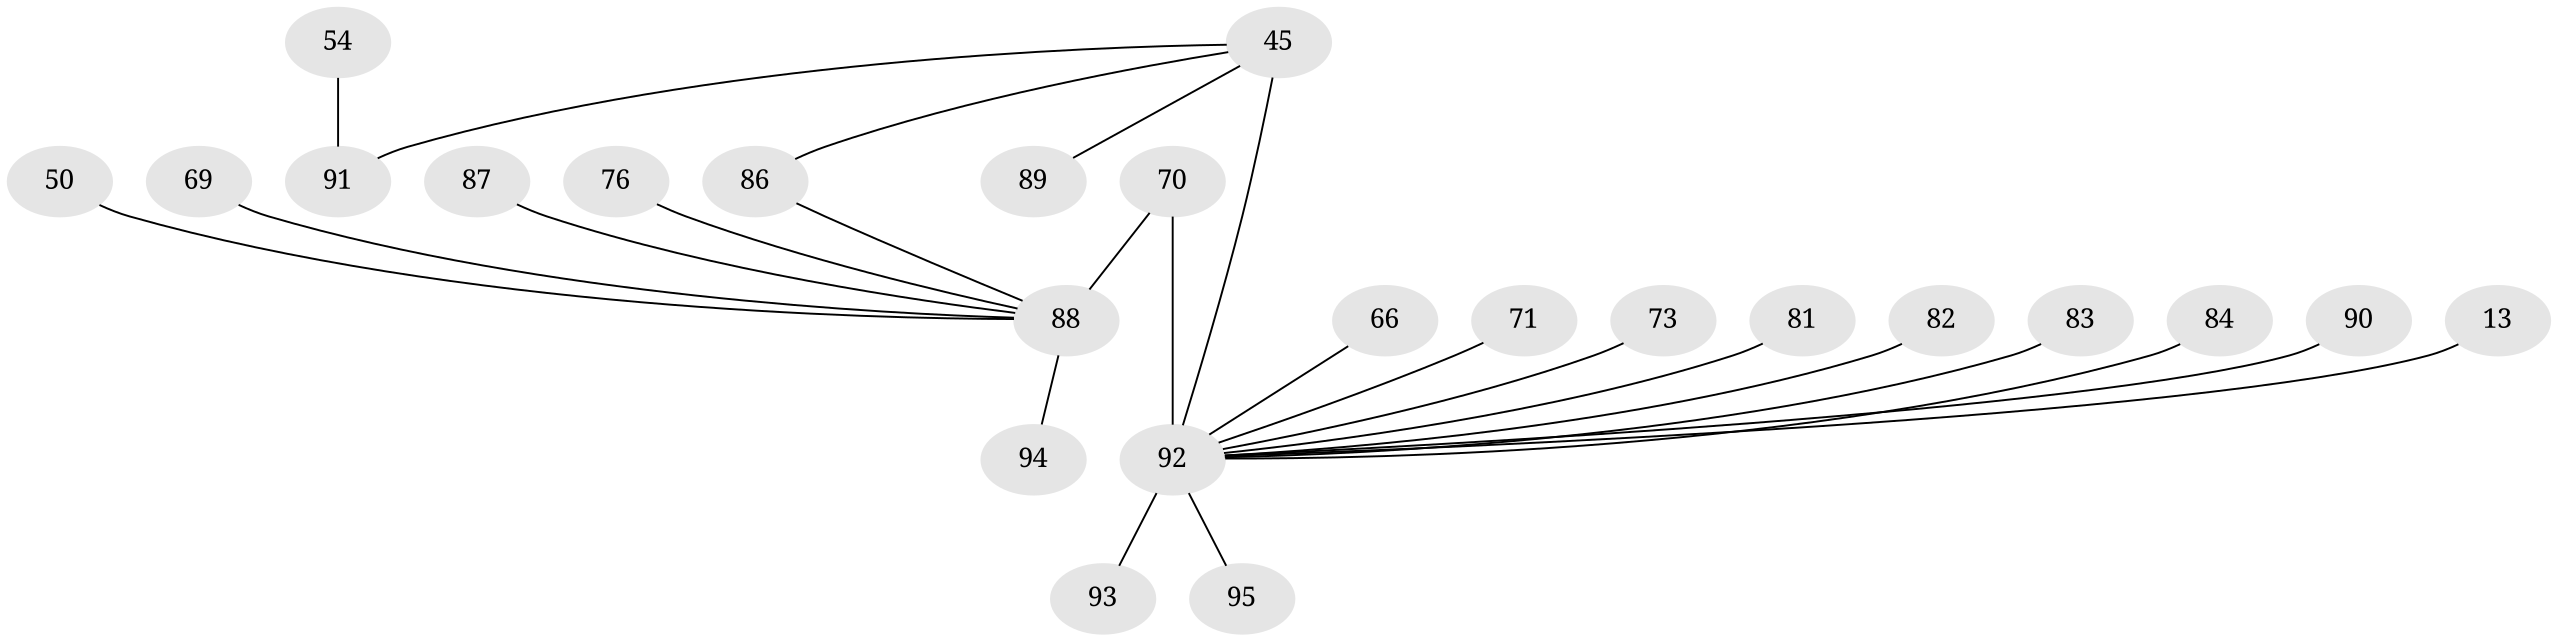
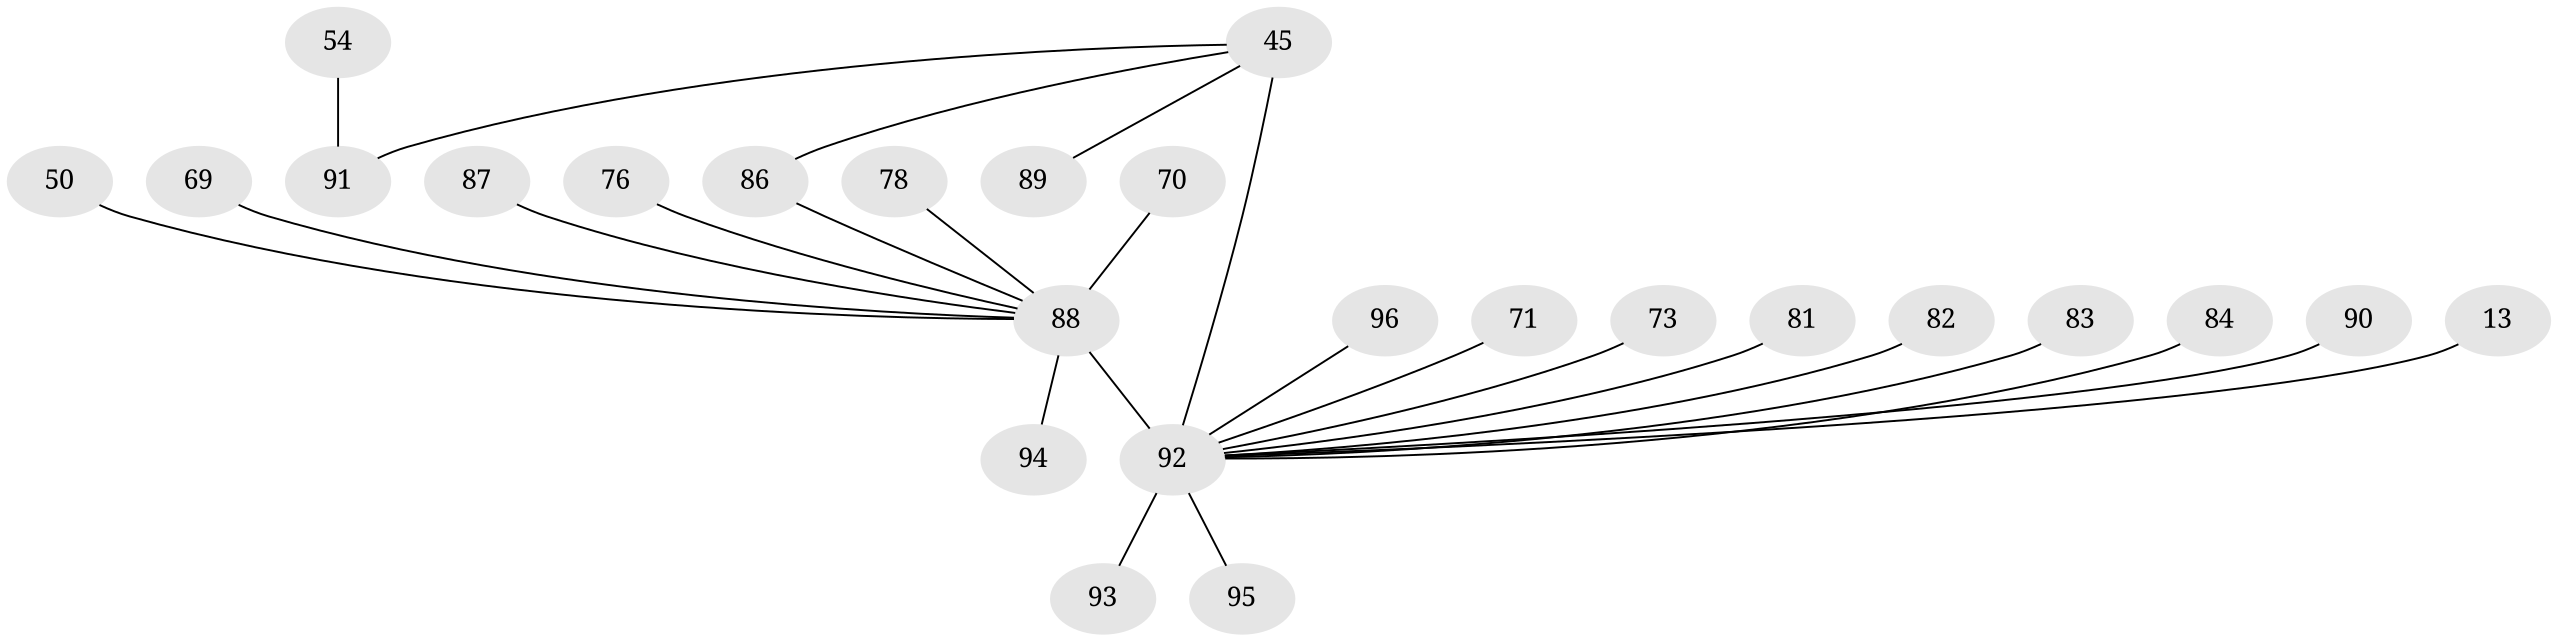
node "78": added
edge "70" -- "92": now "88" -- "92"
node "66": label "66" -> "96"
